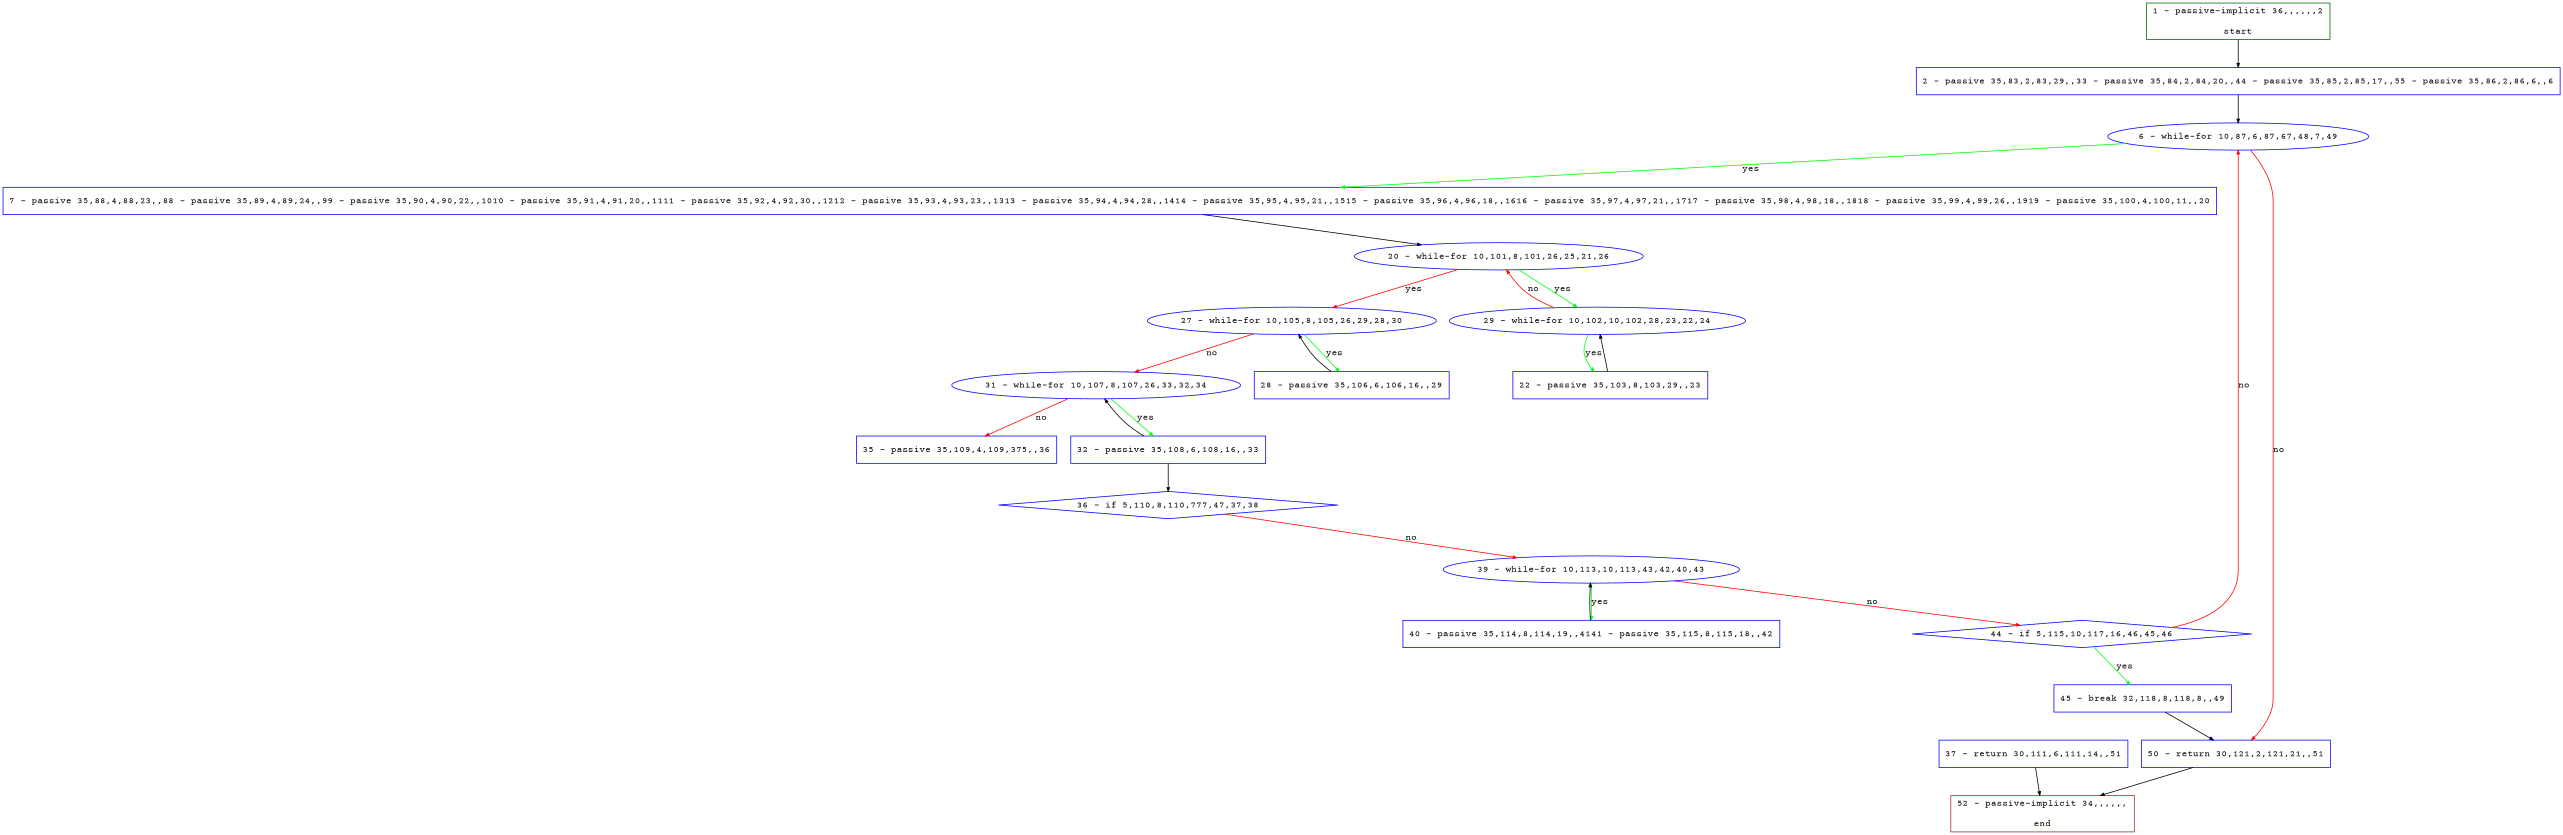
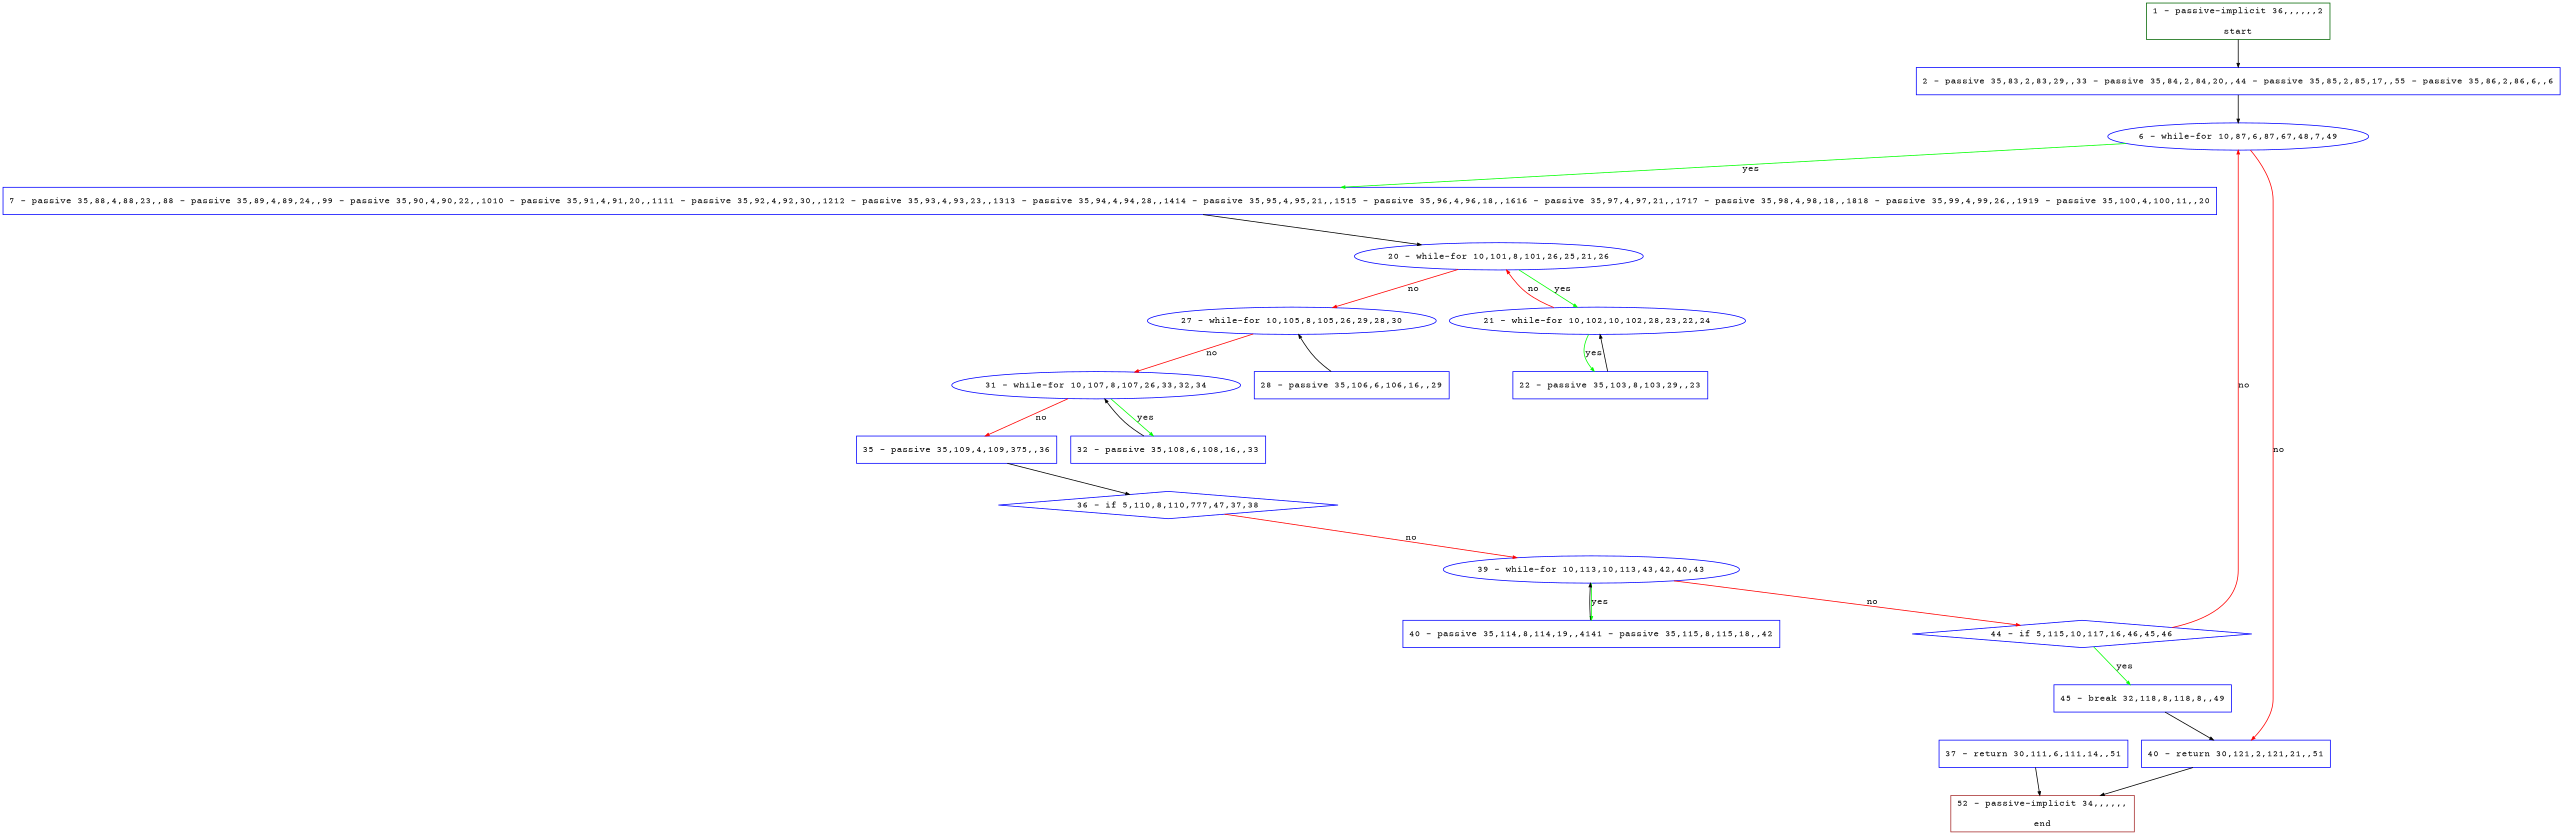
edge "20 - while-for 10,101,8,101,26,25,21,26" -> "27 - while-for 10,105,8,105,26,29,28,30": label "yes" -> "no"
node "29 - while-for 10,102,10,102,28,23,22,24": label "29 - while-for 10,102,10,102,28,23,22,24" -> "21 - while-for 10,102,10,102,28,23,22,24"
edge "27 - while-for 10,105,8,105,26,29,28,30" -> "28 - passive 35,106,6,106,16,,29": removed, label "yes"
edge "32 - passive 35,108,6,108,16,,33" -> "36 - if 5,110,8,110,777,47,37,38": now "35 - passive 35,109,4,109,375,,36" -> "36 - if 5,110,8,110,777,47,37,38"
node "50 - return 30,121,2,121,21,,51": label "50 - return 30,121,2,121,21,,51" -> "40 - return 30,121,2,121,21,,51"
